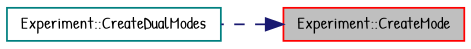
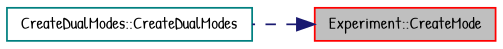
node "Experiment::CreateDualModes": label "Experiment::CreateDualModes" -> "CreateDualModes::CreateDualModes"
